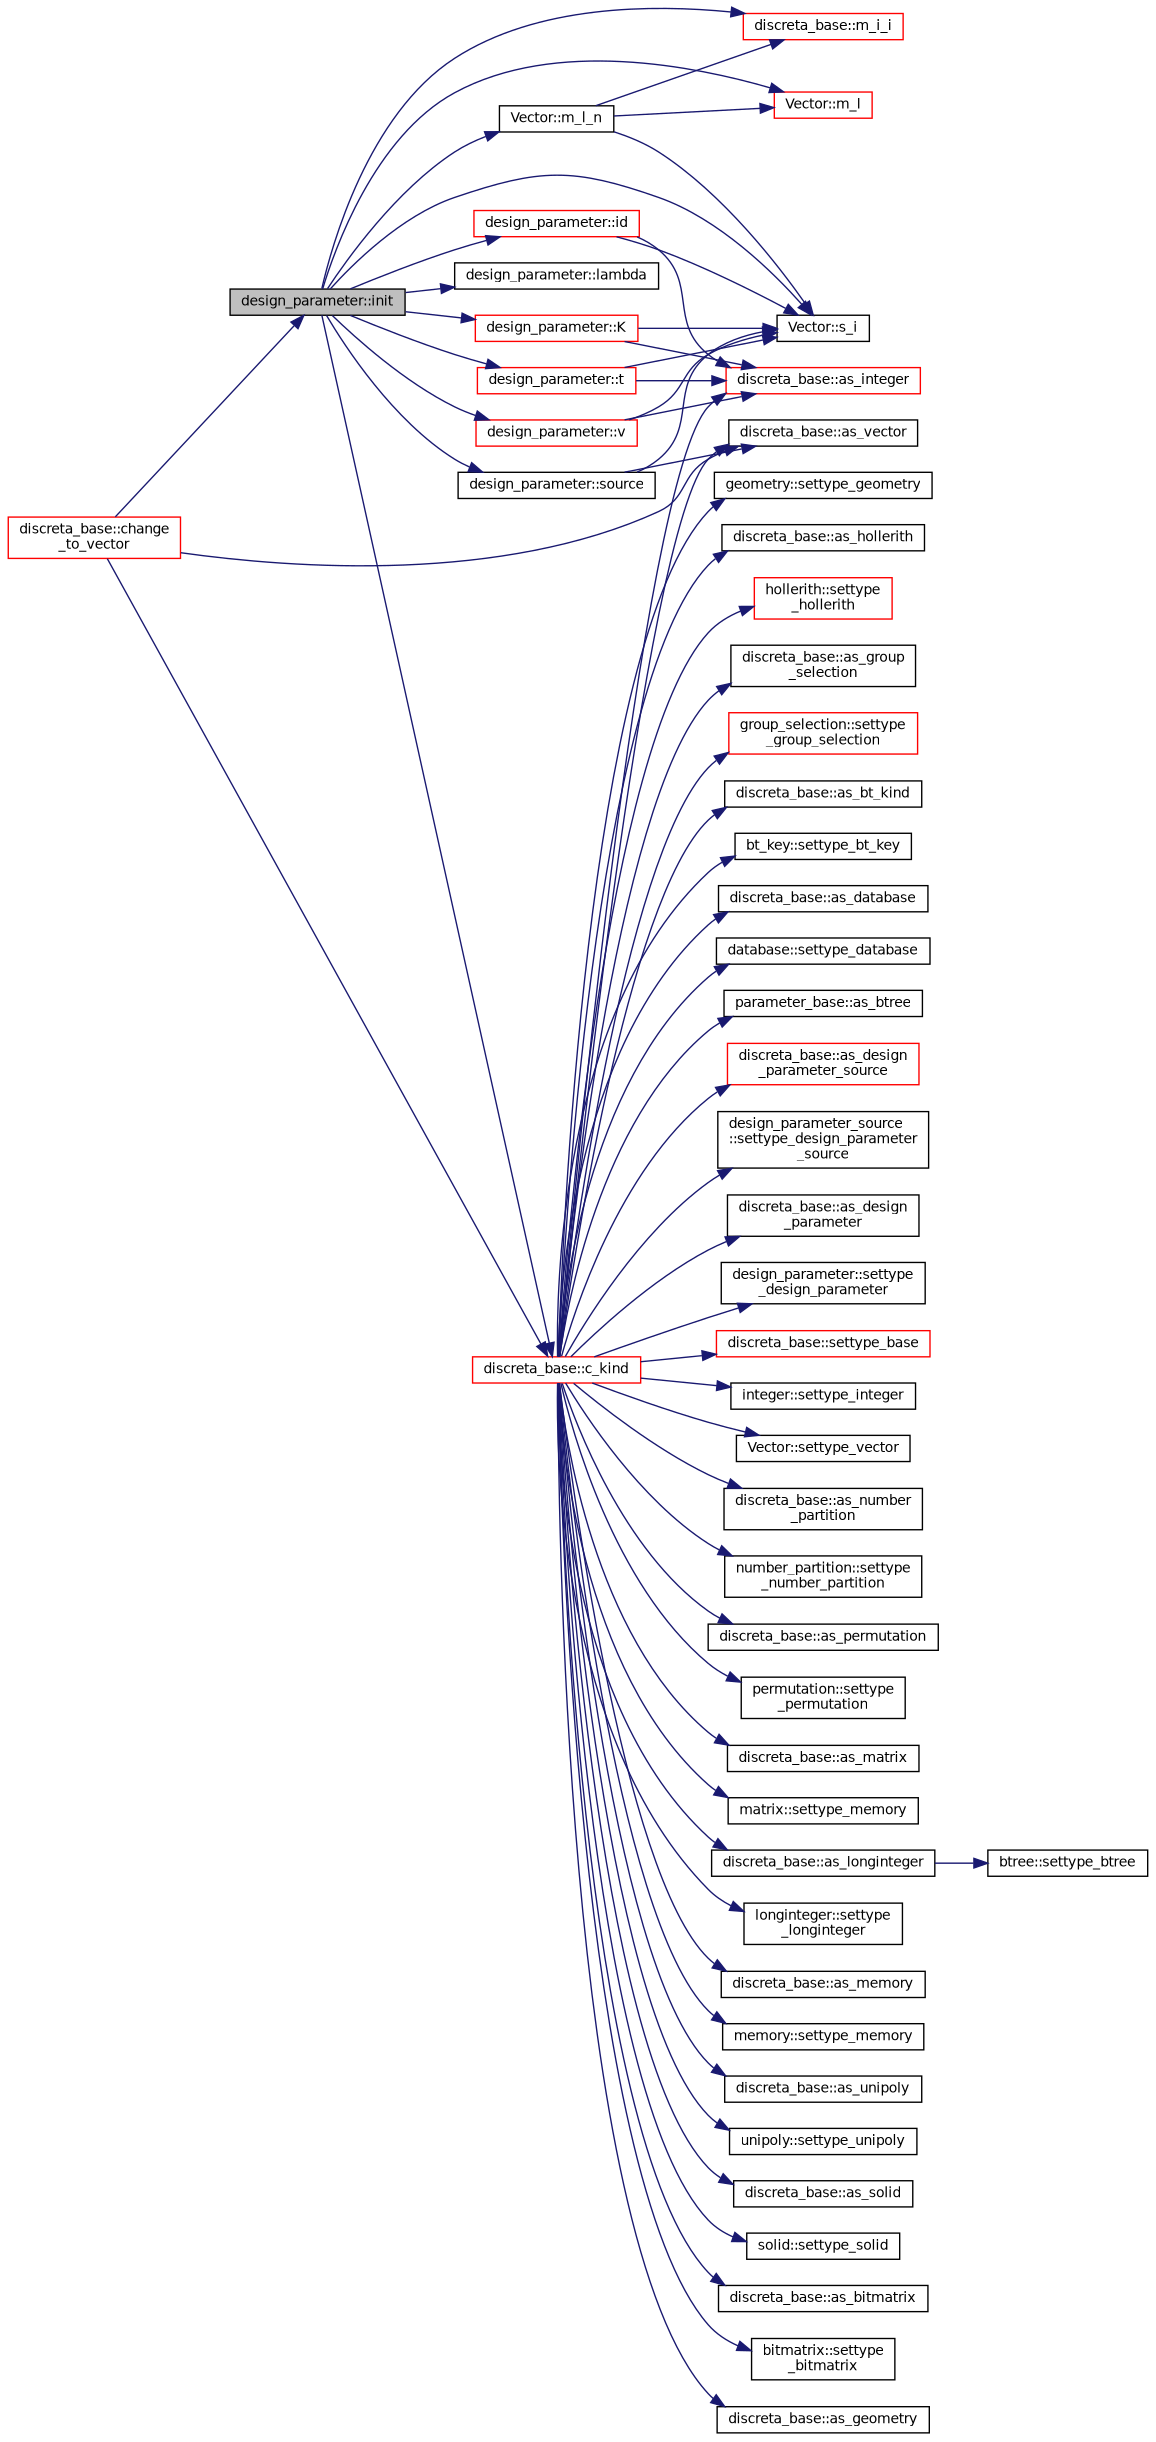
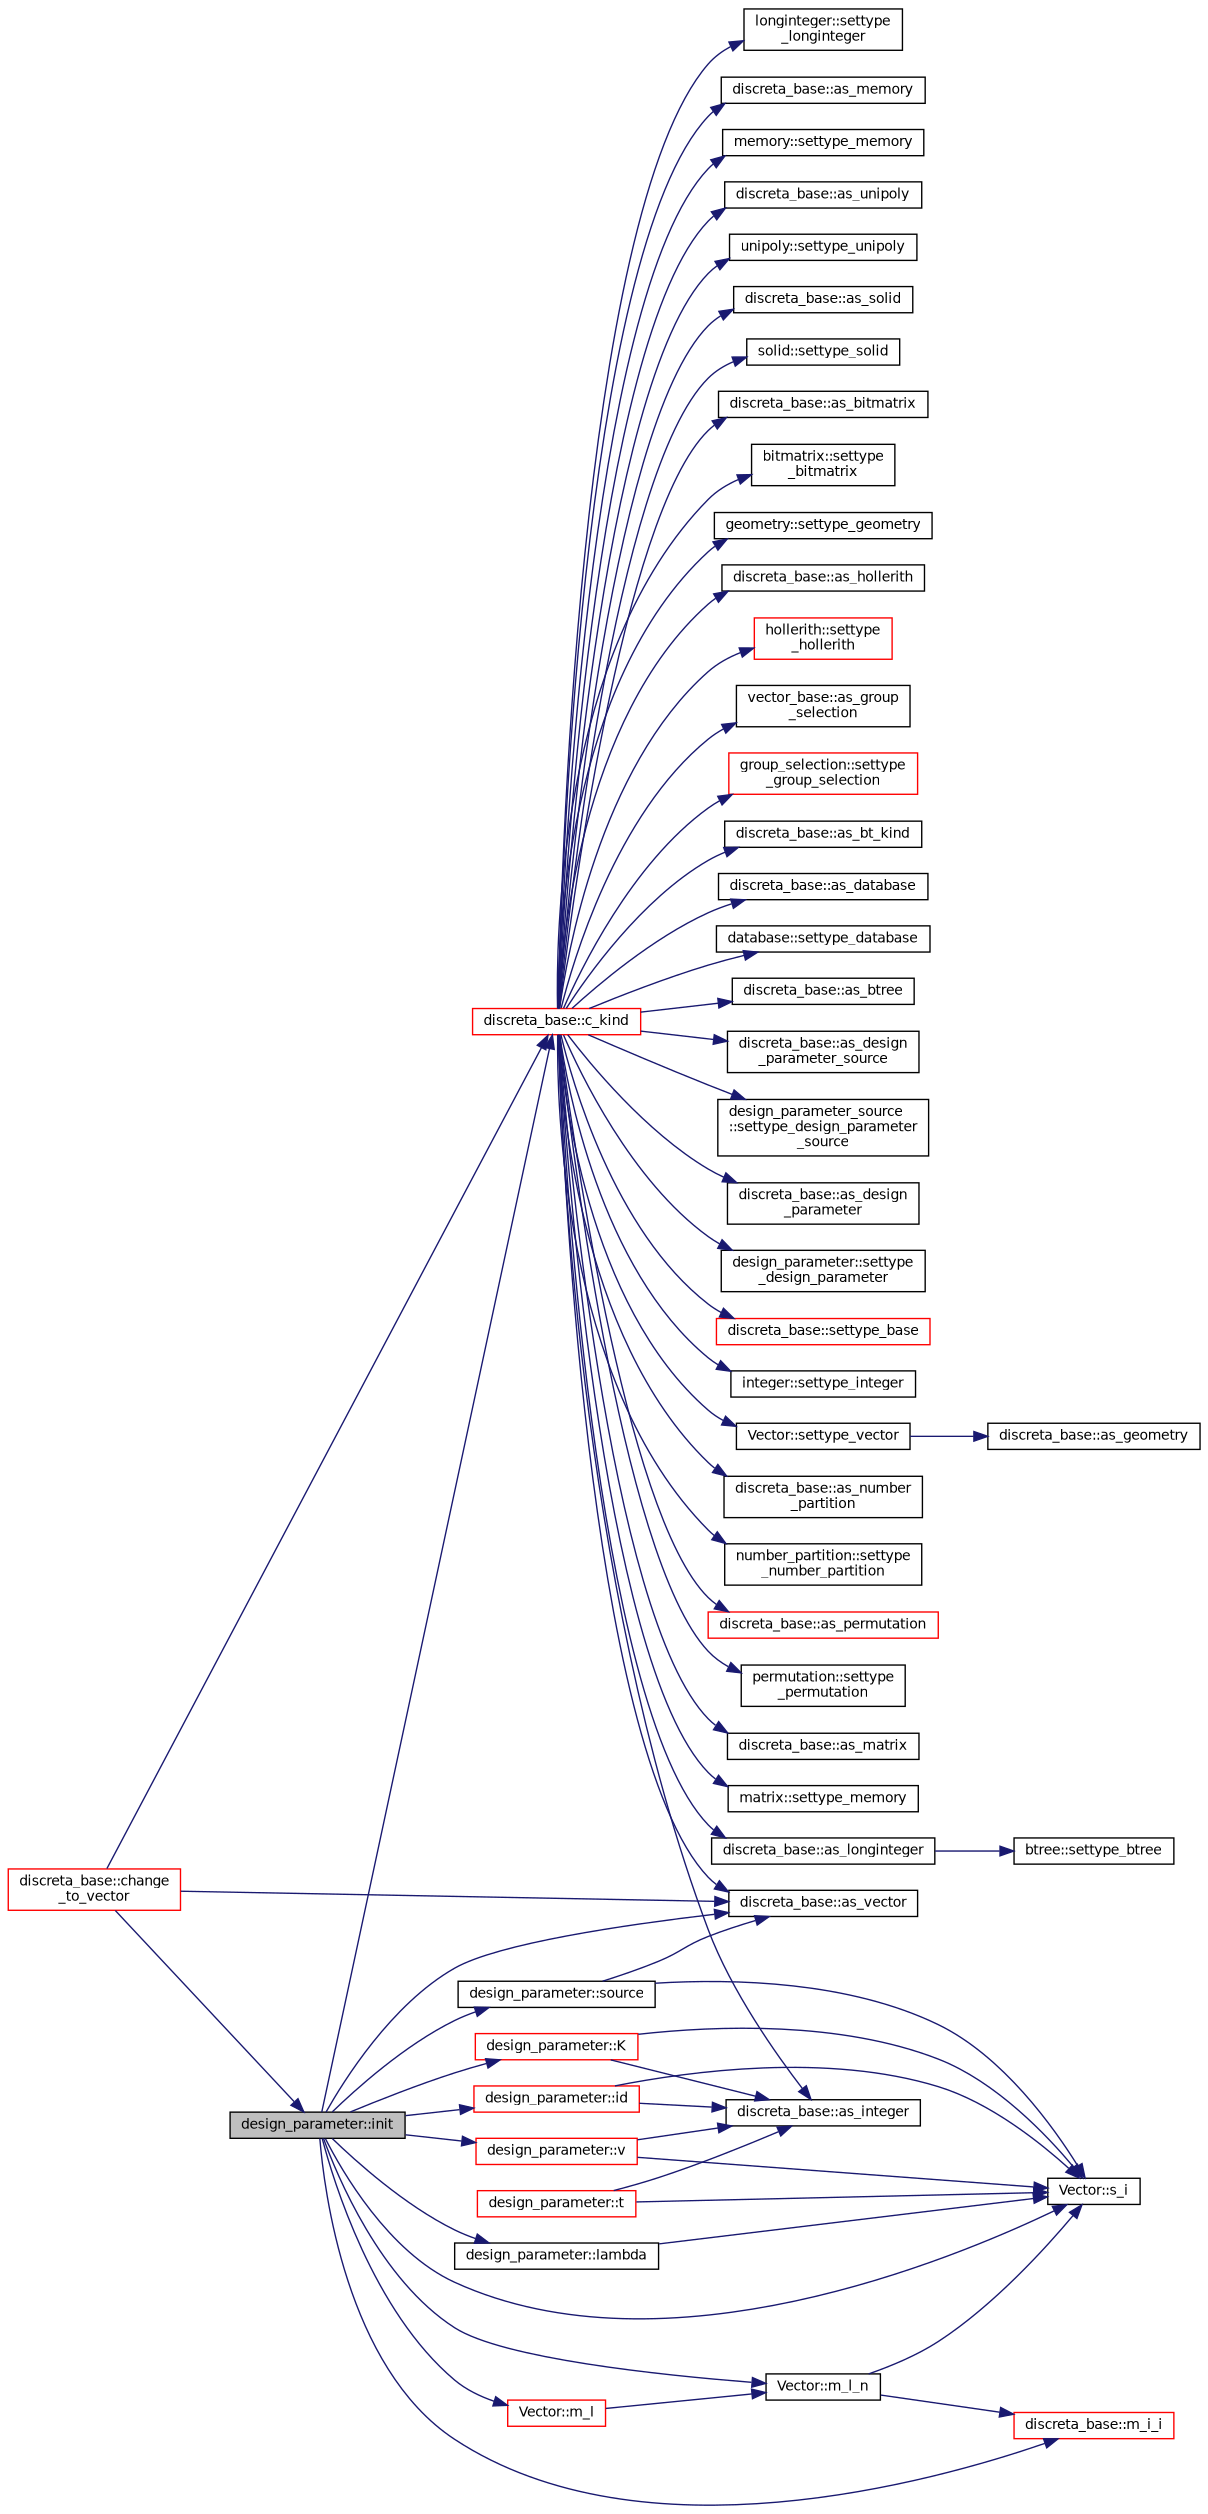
edge "Vector::m_l_n" -> "Vector::m_l": reversed
edge "design_parameter::init" -> "design_parameter::t": now "design_parameter::init" -> "discreta_base::as_vector"
node "discreta_base::as_integer": color red -> black
node "discreta_base::as_group _selection": label "discreta_base::as_group _selection" -> "vector_base::as_group _selection"
node "bt_key::settype_bt_key": removed
node "parameter_base::as_btree": label "parameter_base::as_btree" -> "discreta_base::as_btree"
node "discreta_base::as_design _parameter_source": color red -> black
node "discreta_base::as_permutation": color black -> red
edge "discreta_base::c_kind" -> "discreta_base::as_geometry": now "Vector::settype_vector" -> "discreta_base::as_geometry"
edge "design_parameter::lambda" -> "Vector::s_i": added
